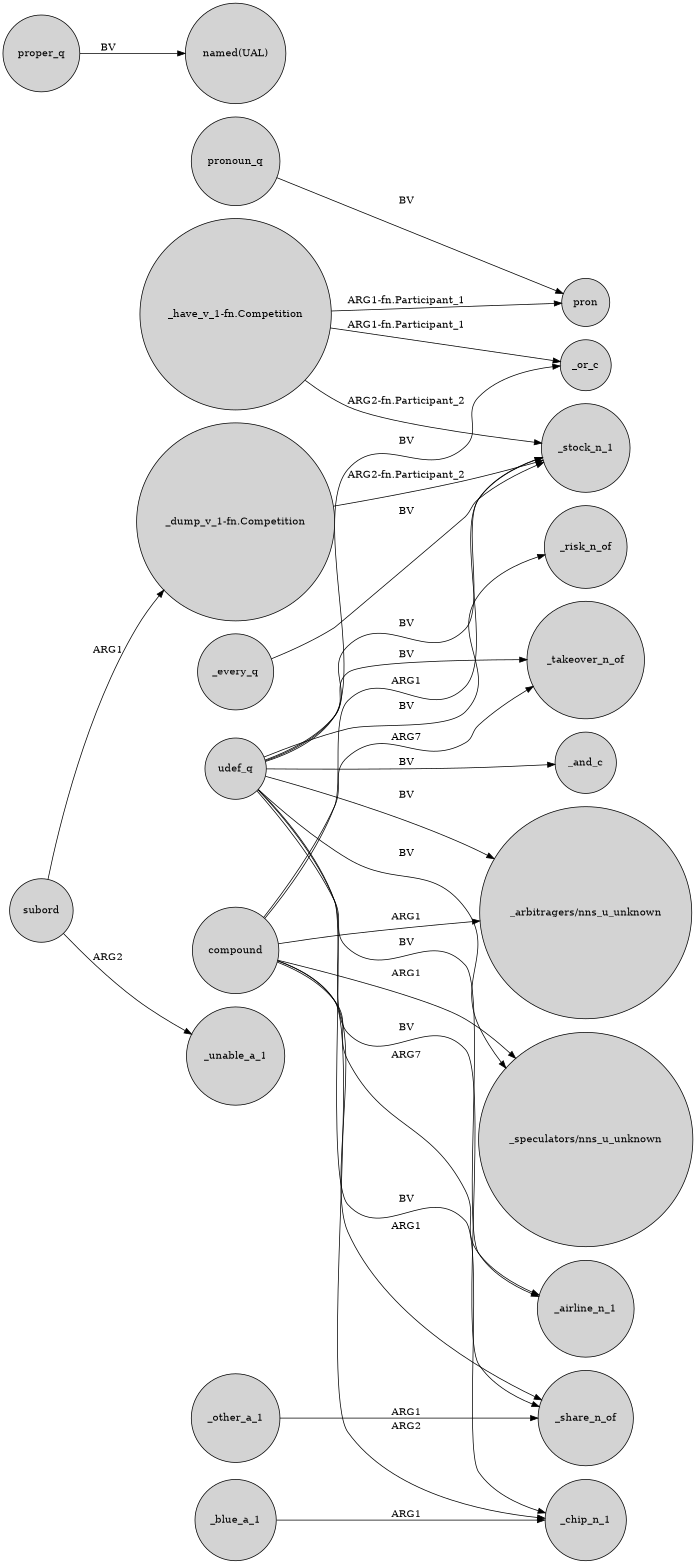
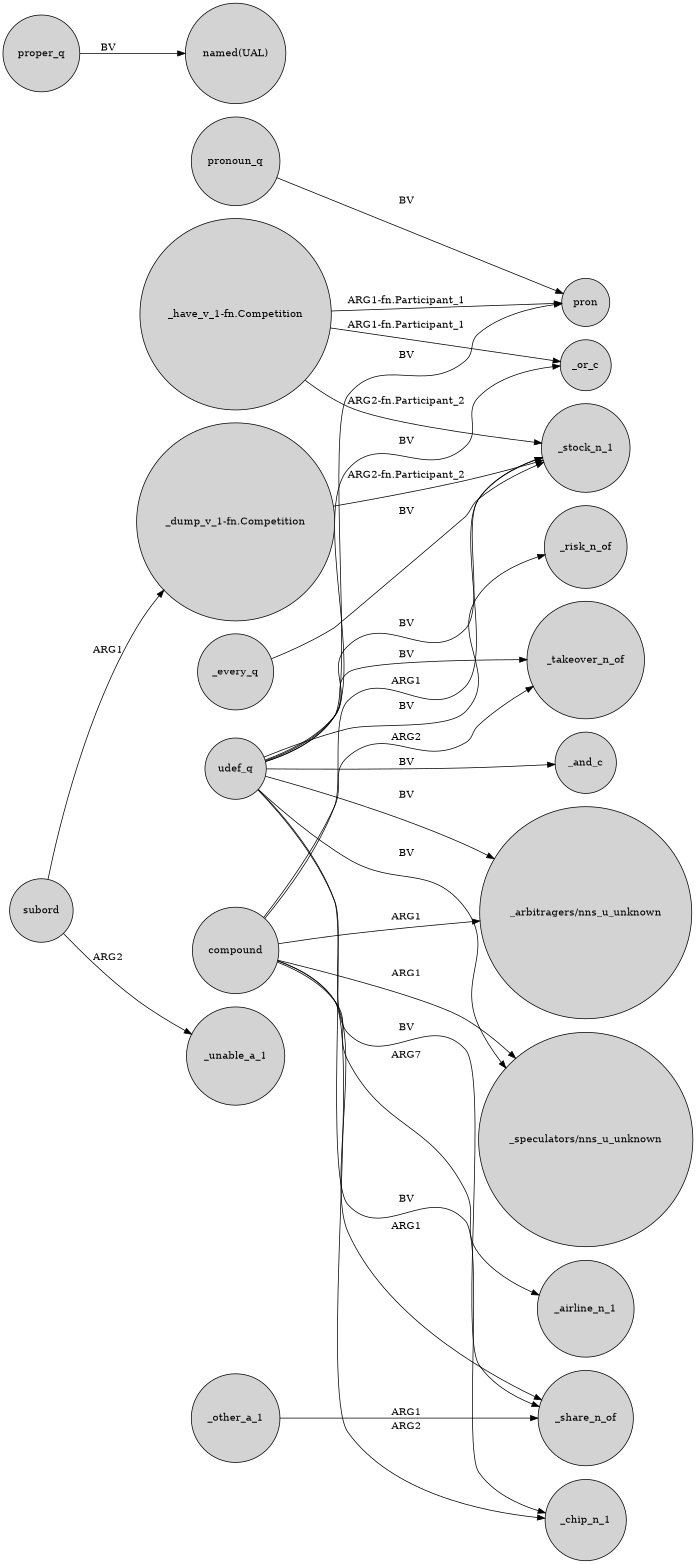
edge "compound" -> "_takeover_n_of": label "ARG7" -> "ARG2"
edge "udef_q" -> "_airline_n_1": now "udef_q" -> "pron"
node "_blue_a_1": removed
